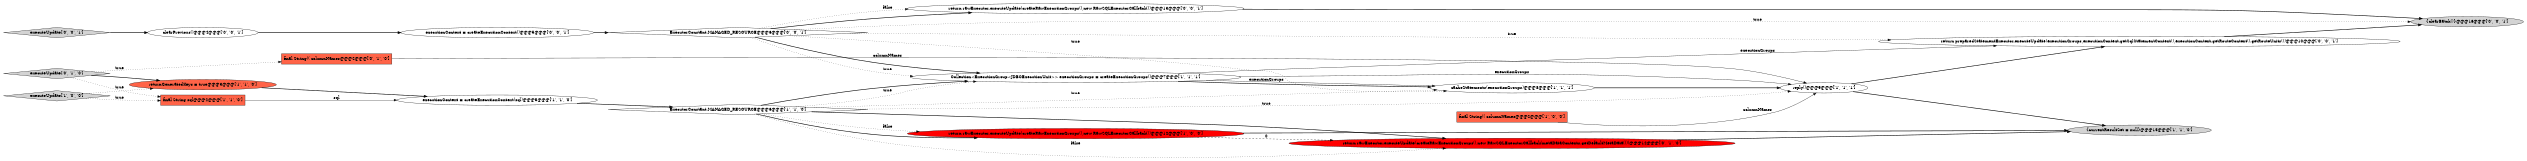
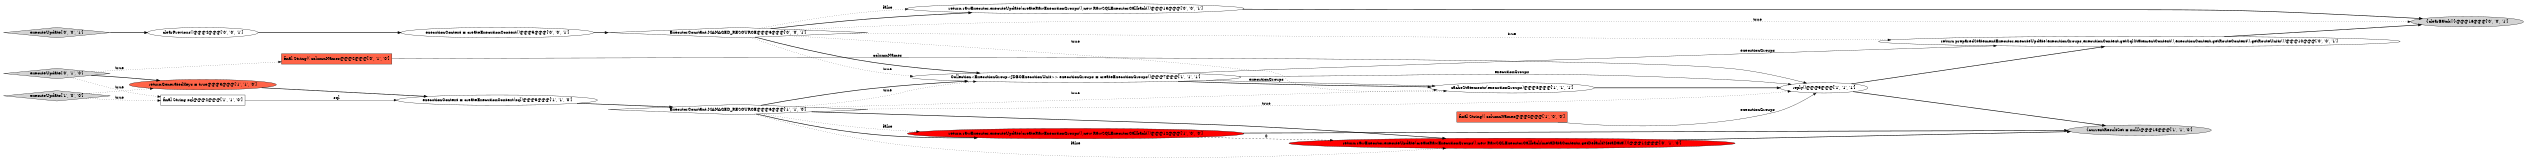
node "final String sql@@@2@@@['1', '1', '0']": fillcolor tomato -> white
edge "final String(( columnNames@@@2@@@['1', '0', '0']" -> "reply()@@@9@@@['1', '1', '1']": label "columnNames" -> "executionGroups"
